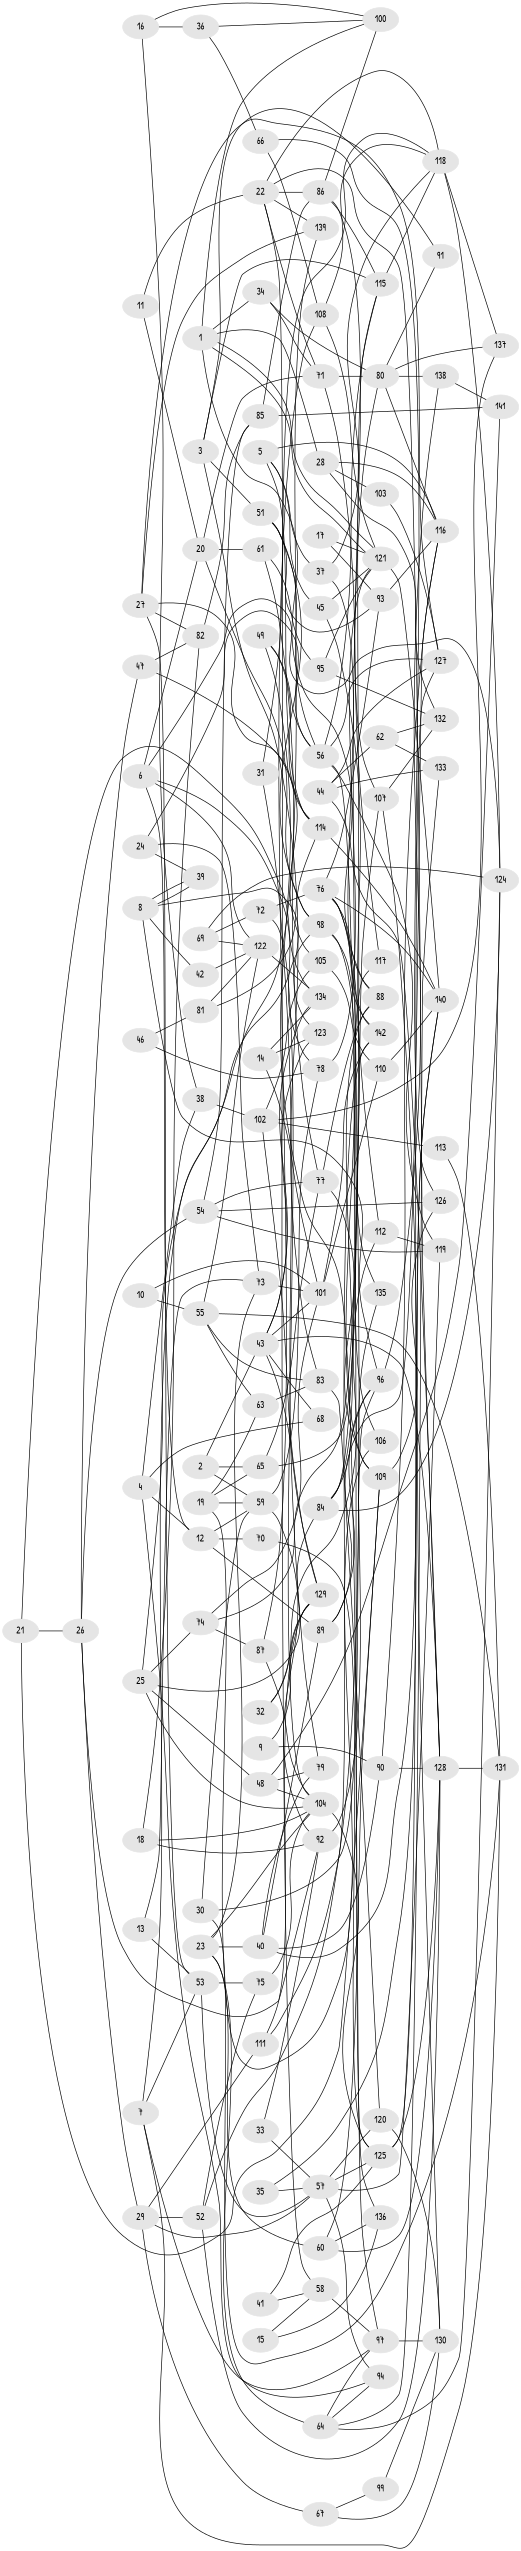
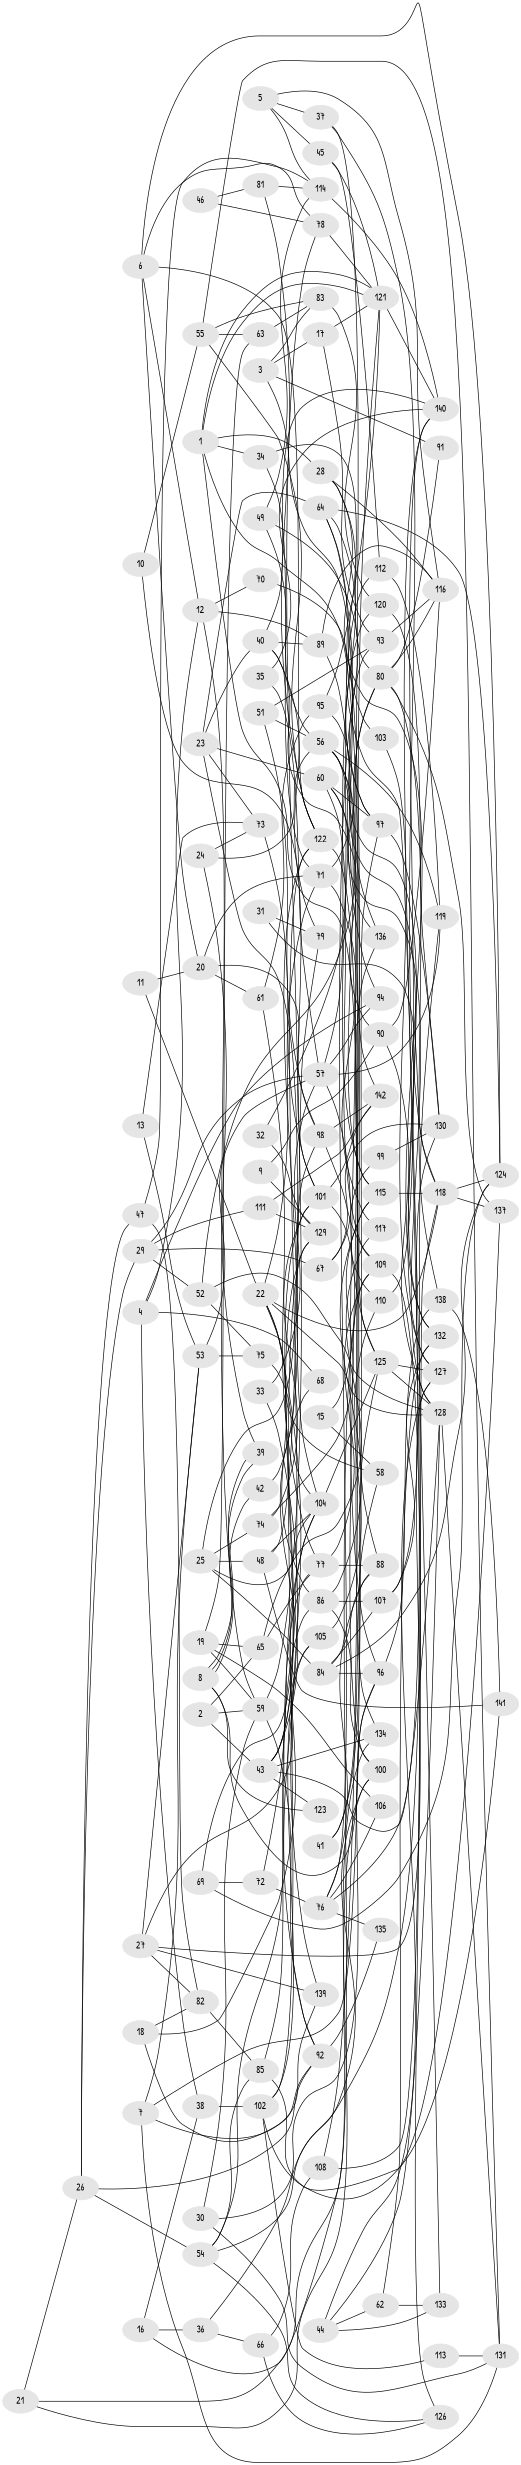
edge "3" -- "51": now "3" -- "17"
node "14": removed
node "87": removed
edge "58" -- "97": now "60" -- "97"
